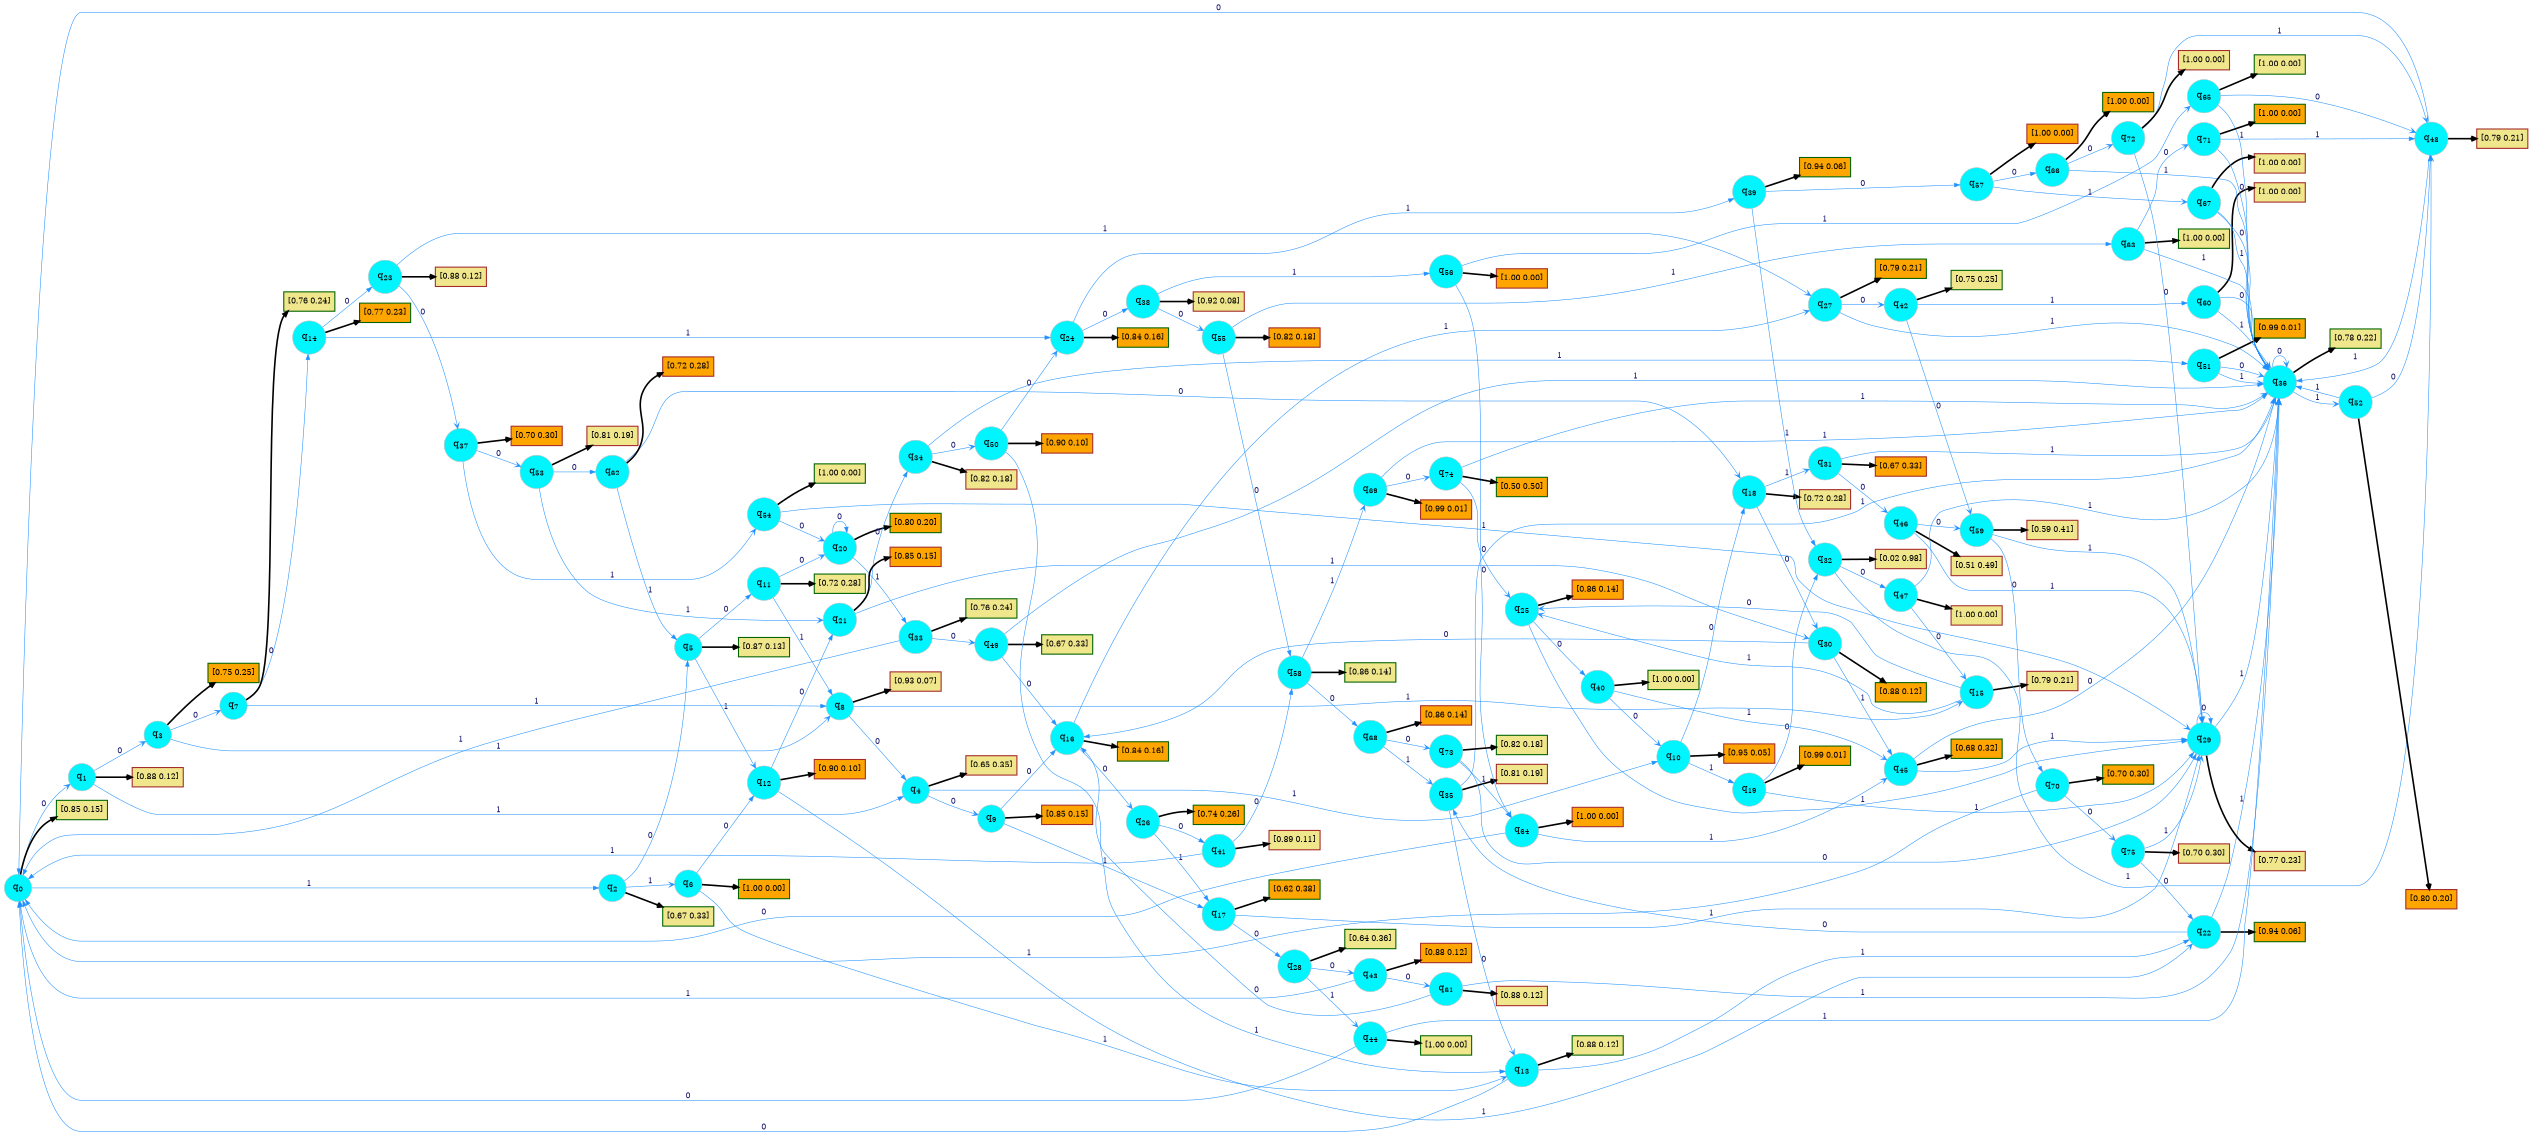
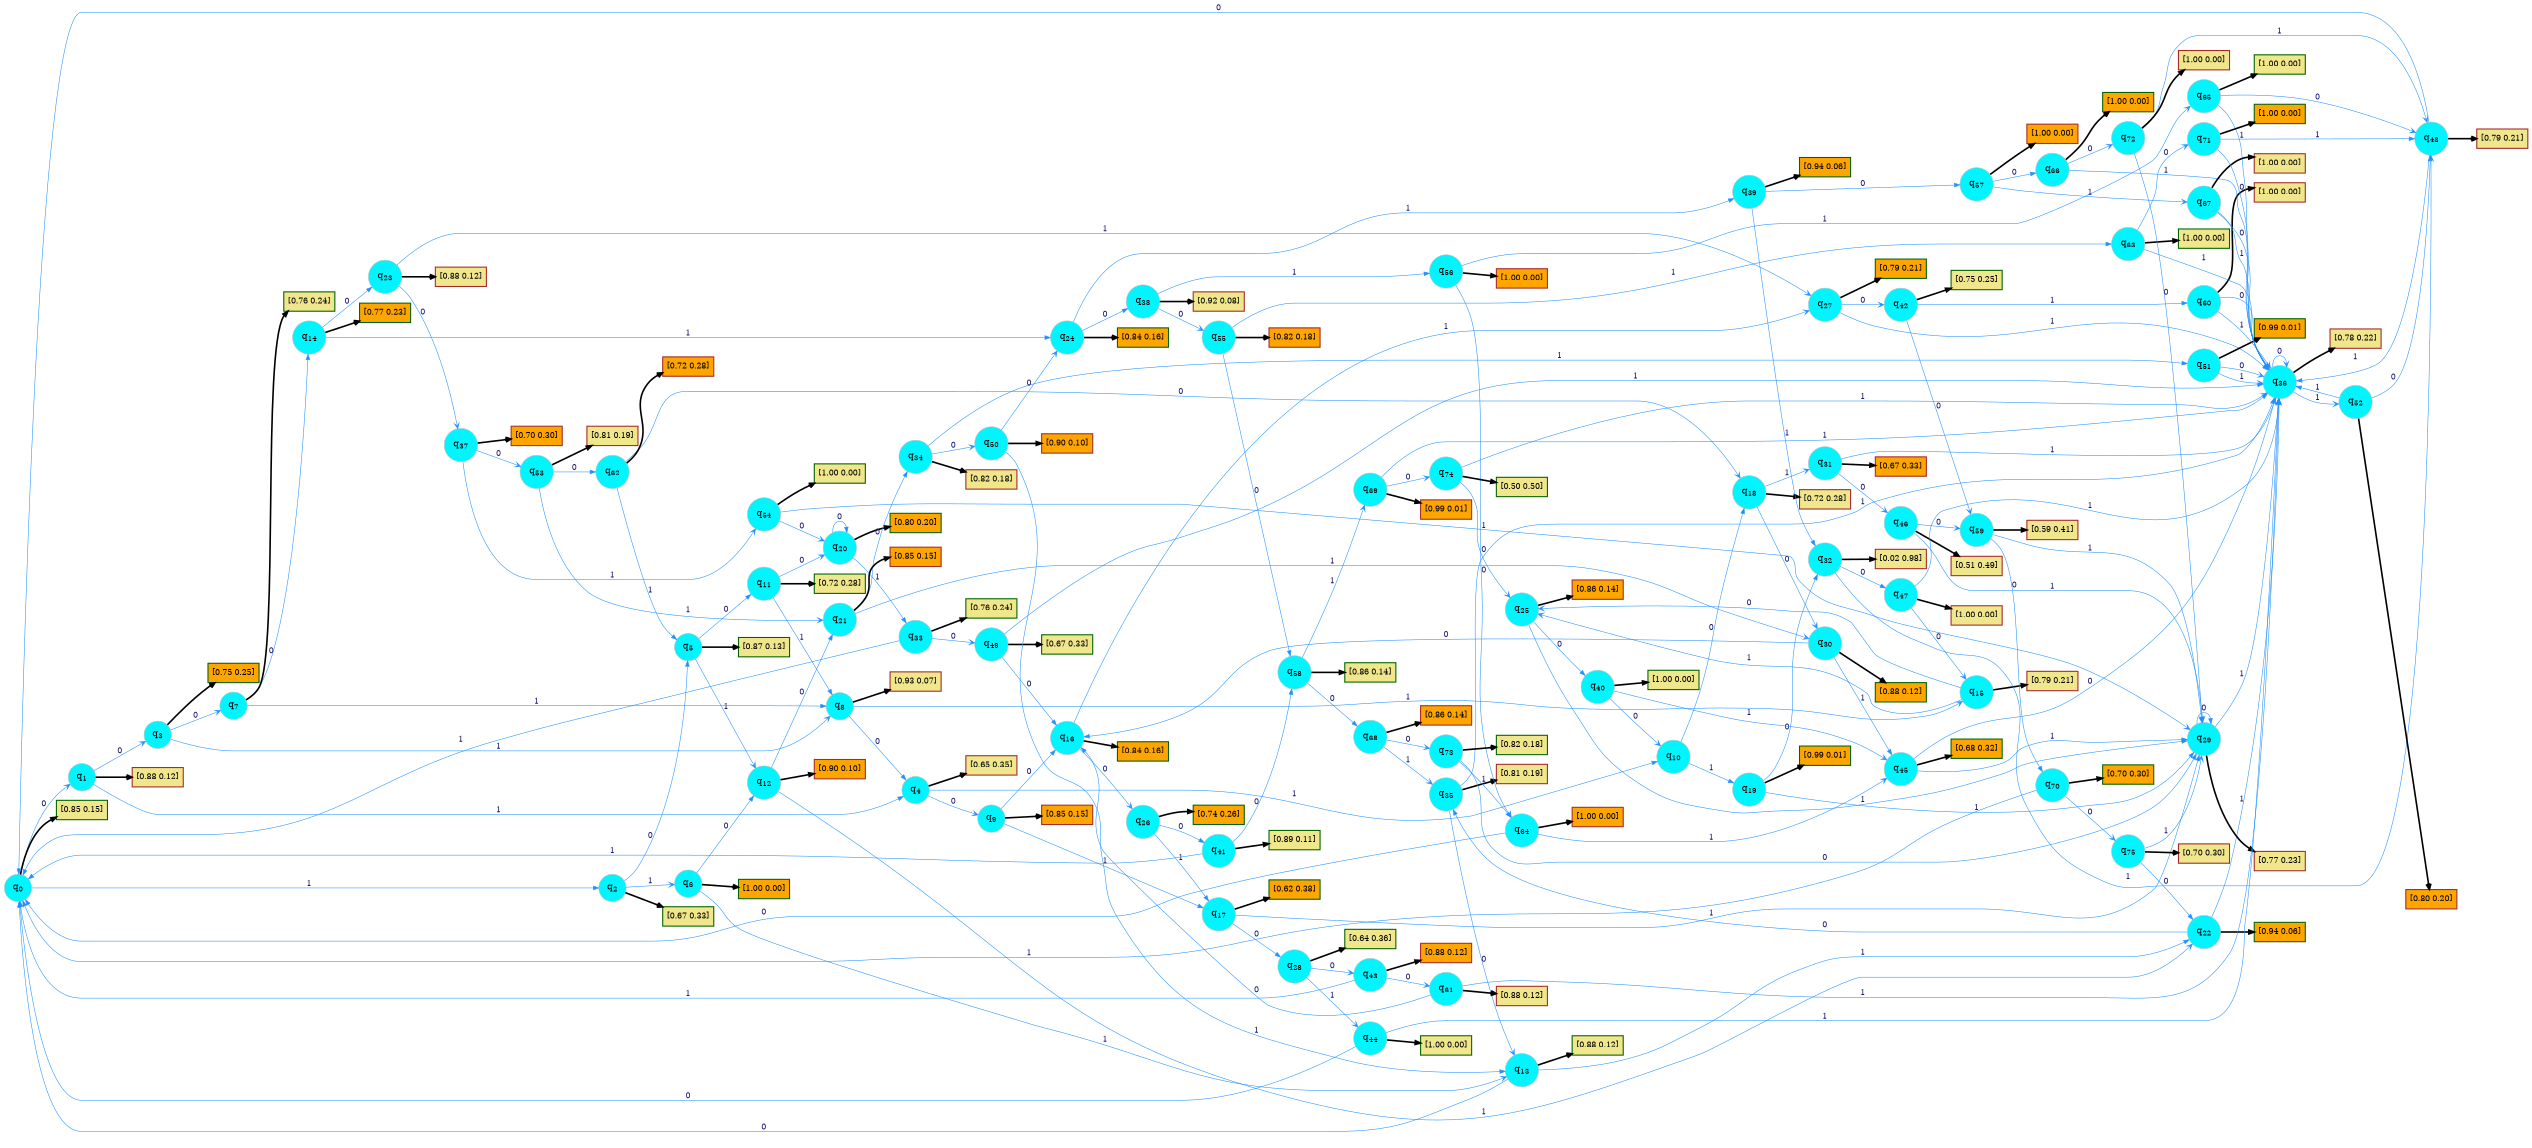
node "[0.78 0.22]": color darkgreen -> brown
node "[0.50 0.50]": fillcolor orange -> khaki
node "[0.95 0.05]": removed
node "[0.89 0.11]": color brown -> darkgreen
